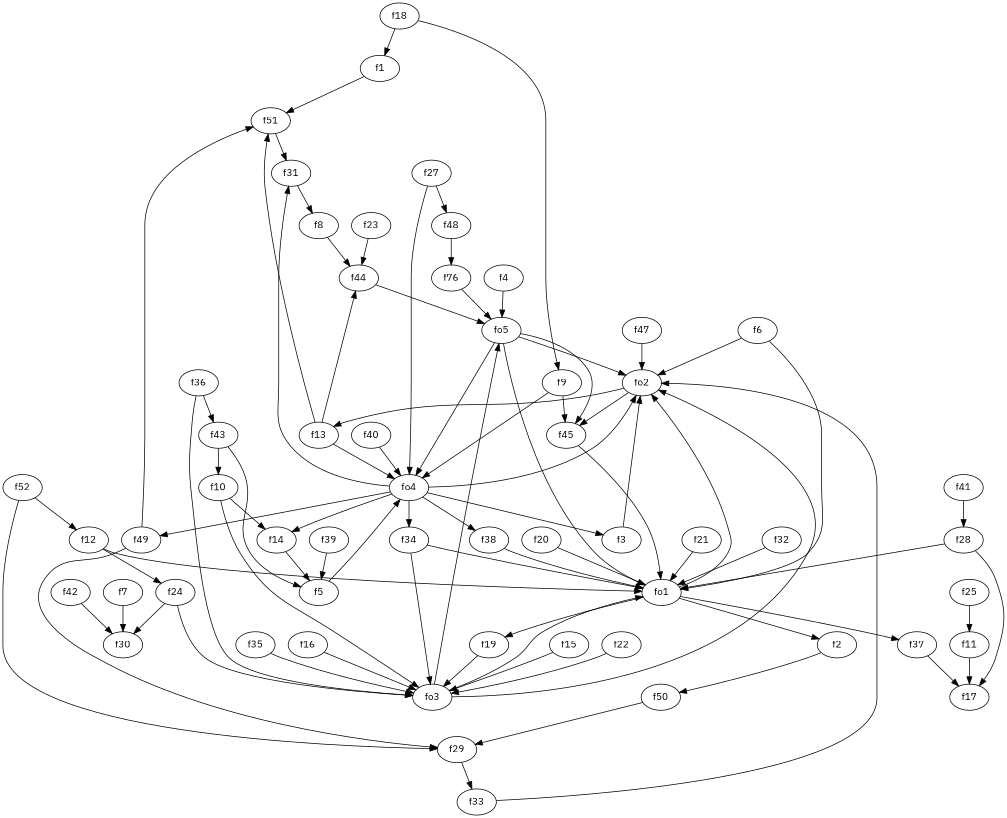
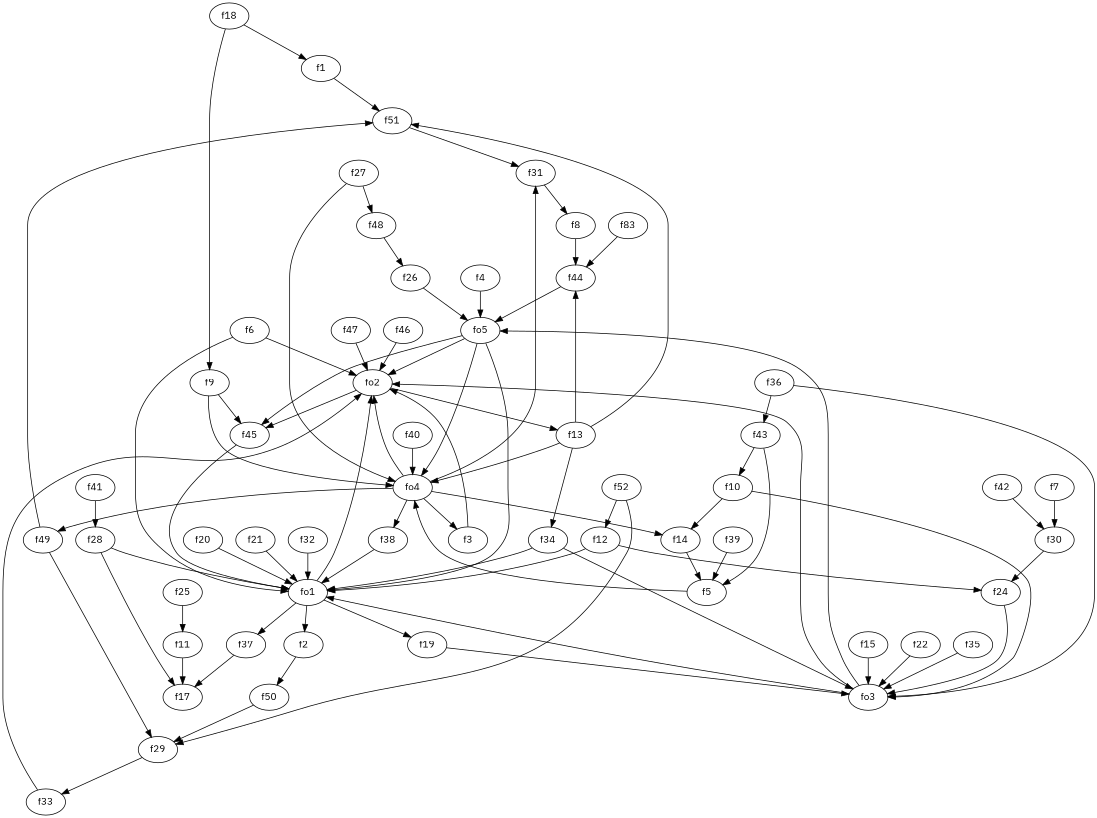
node "f23": label "f23" -> "f83"
node "f76": label "f76" -> "f26"
node "f46": added
edge "fo4" -> "f34": now "f13" -> "f34"
edge "f24" -> "f30": reversed
node "f16": removed
